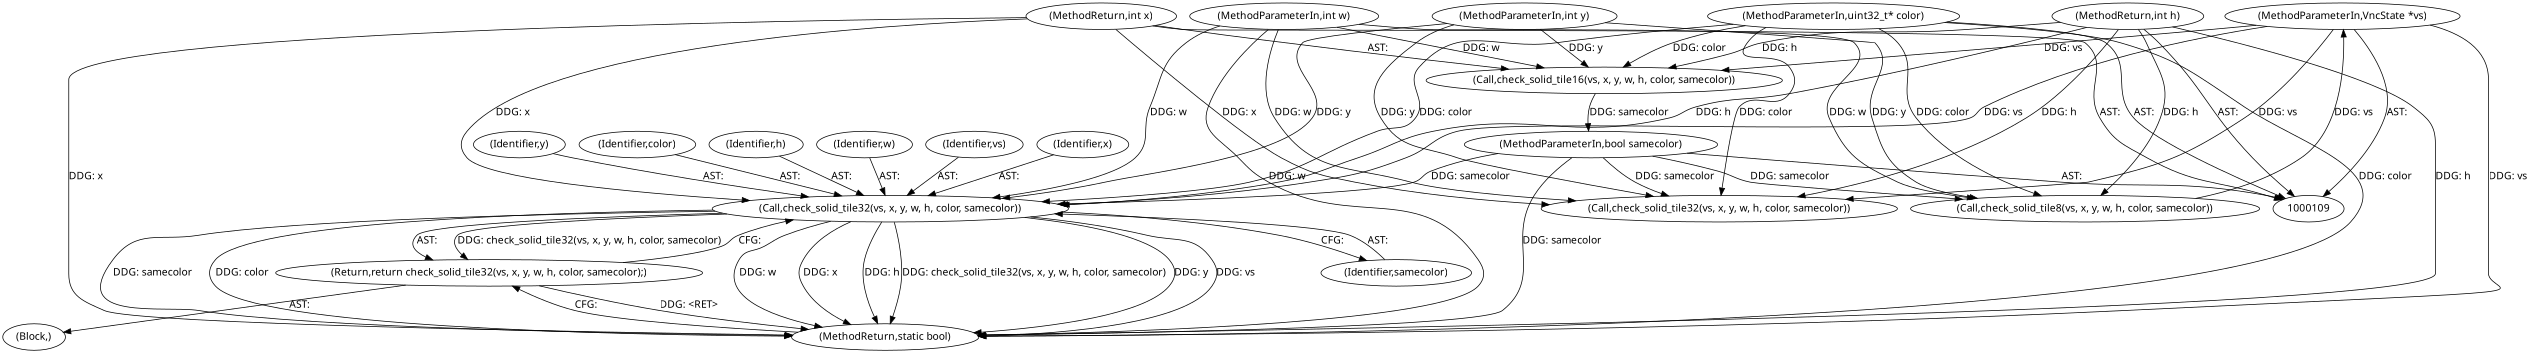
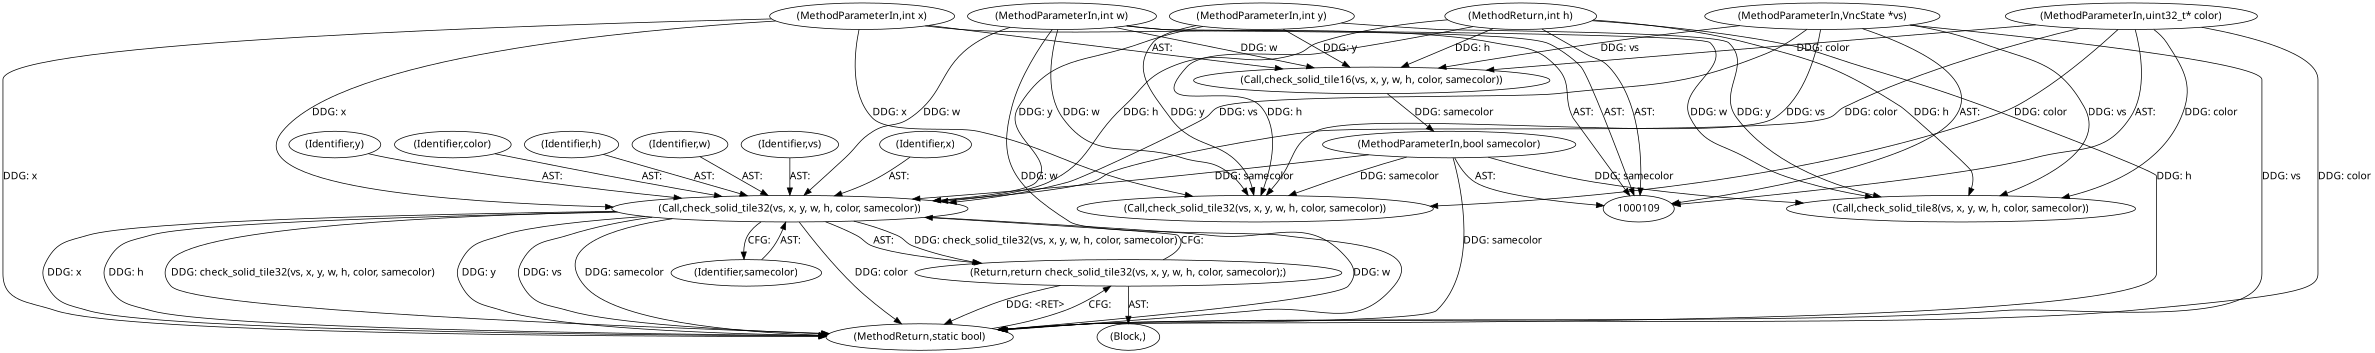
node "(MethodReturn,int x)": label "(MethodReturn,int x)" -> "(MethodParameterIn,int x)"
edge "(MethodParameterIn,int w)" -> "1000109": added, label "AST:"
edge "(Call,check_solid_tile8(vs, x, y, w, h, color, samecolor))" -> "(MethodParameterIn,VncState *vs)": reversed
